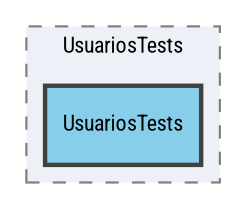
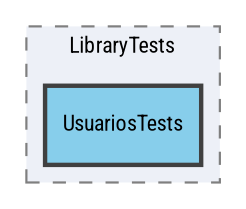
cluster "UsuariosTests": label "UsuariosTests" -> "LibraryTests"
